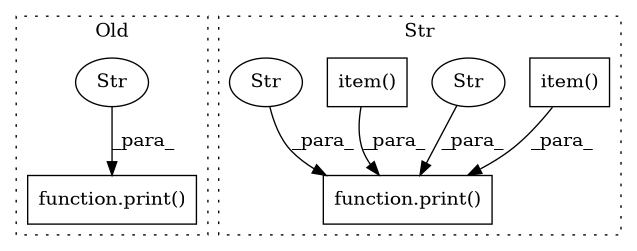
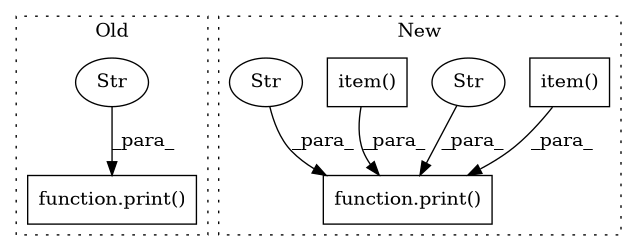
cluster "Str": label "Str" -> "New"
